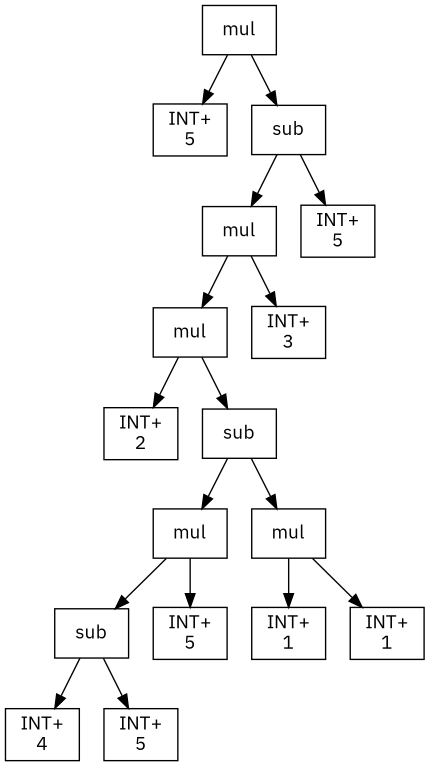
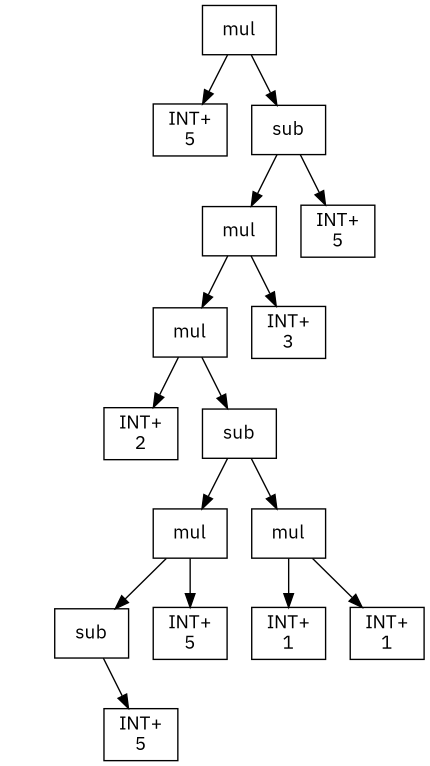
node "INT+ 4": removed
